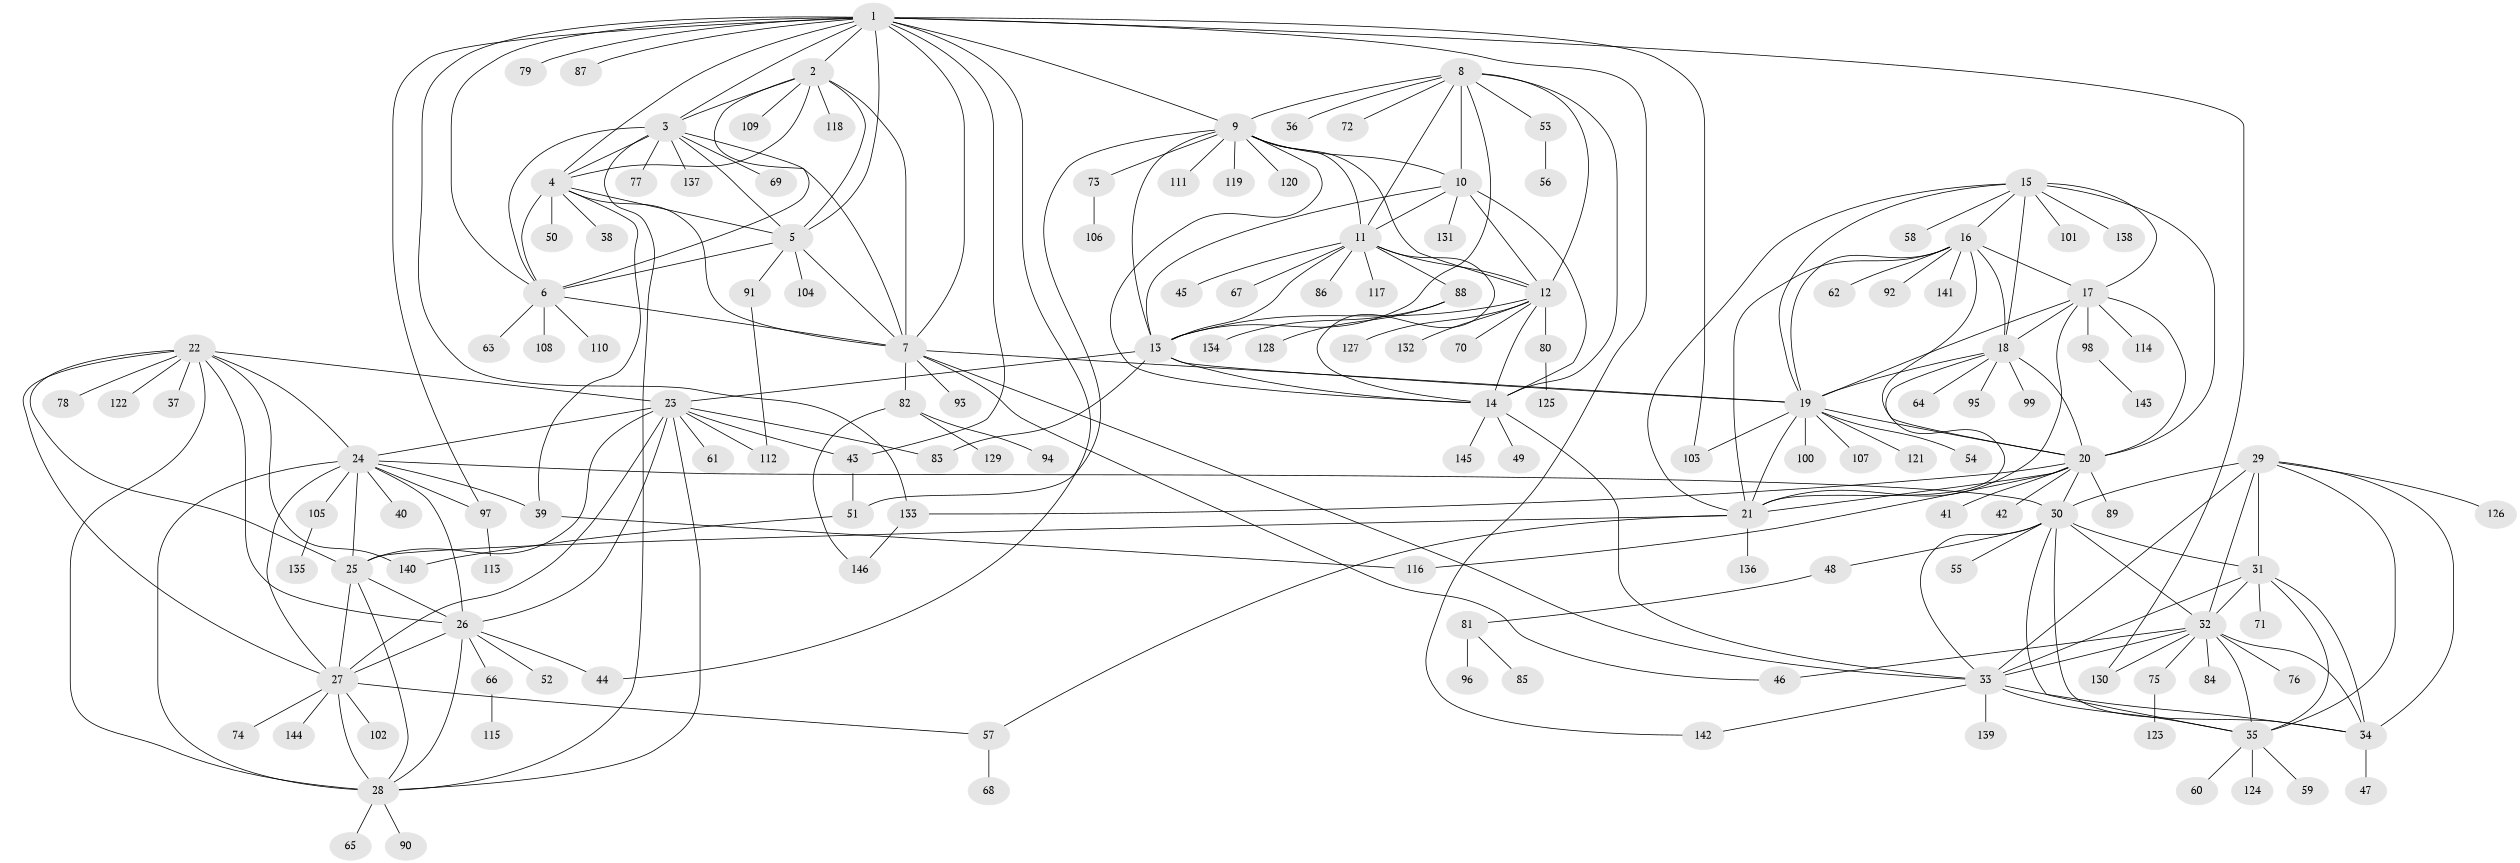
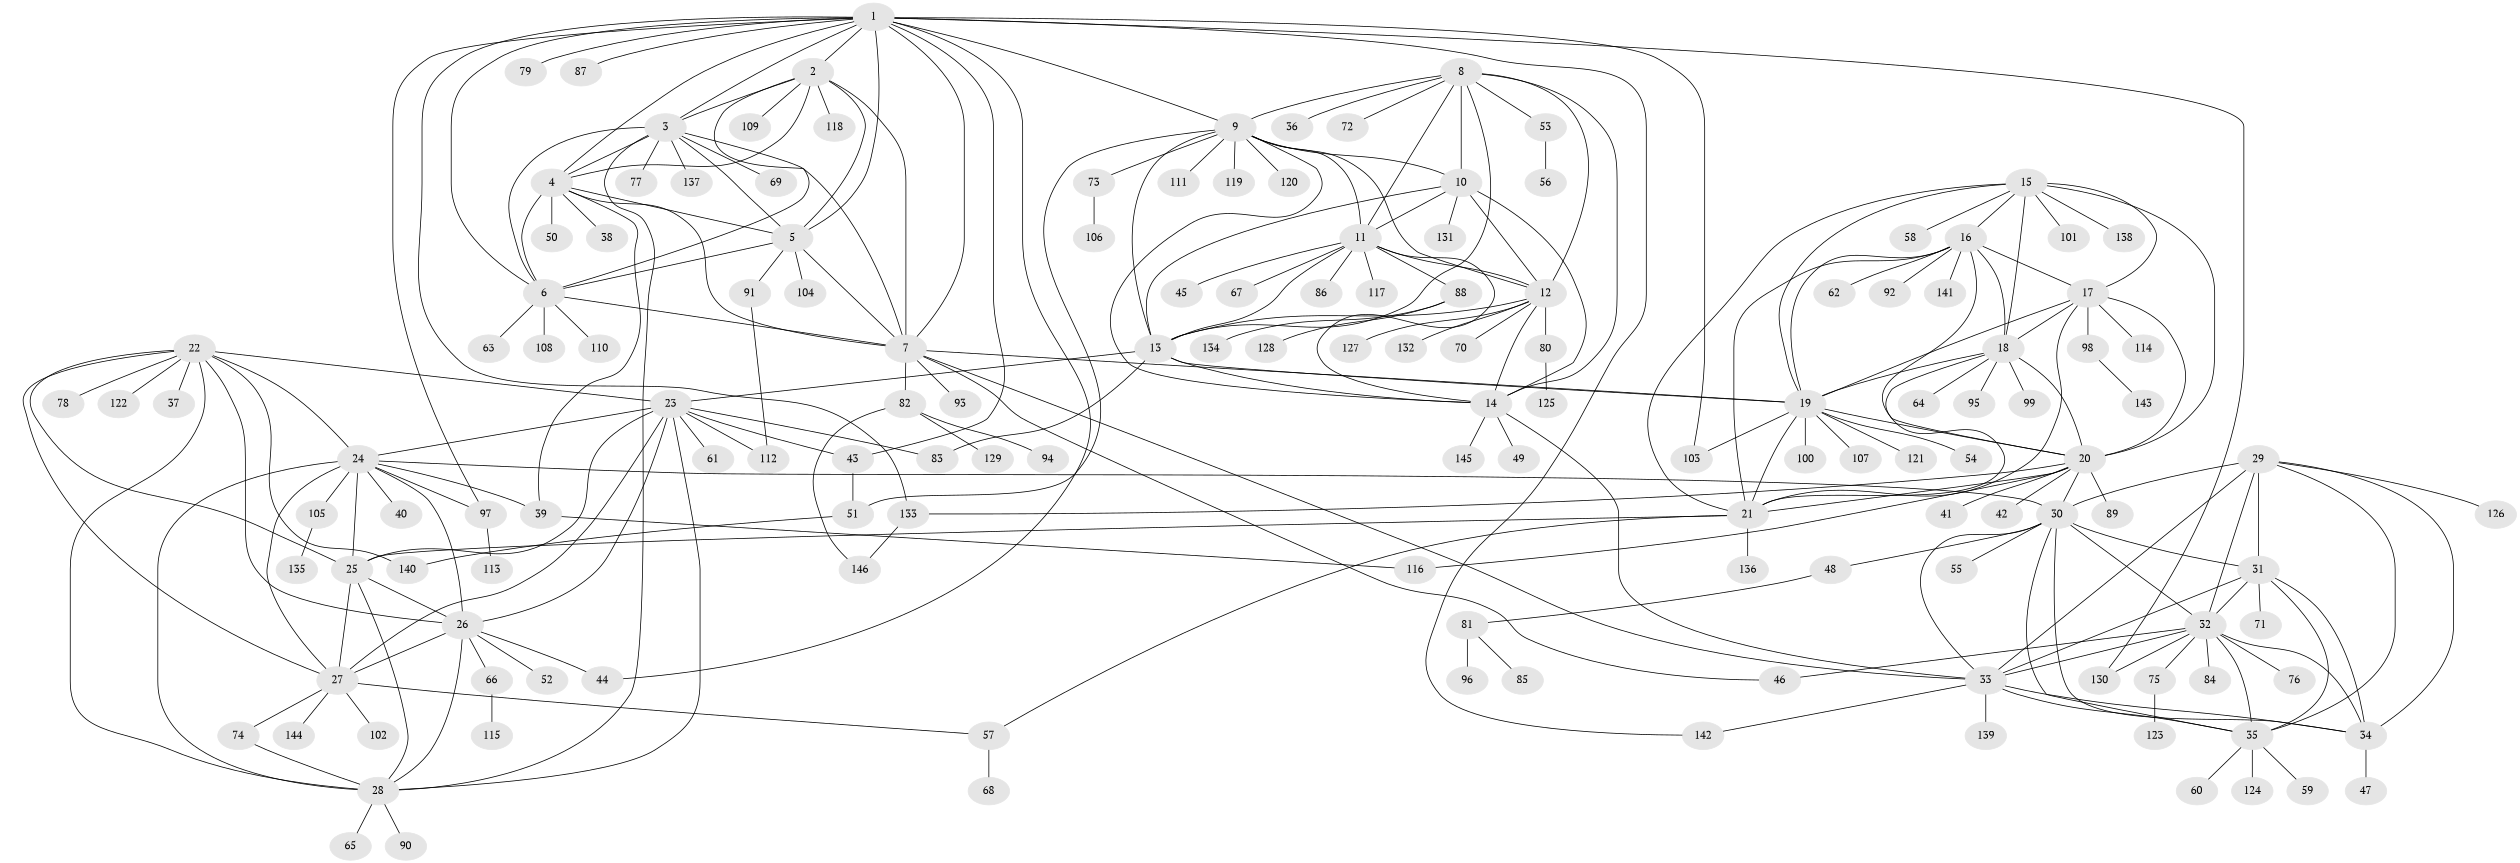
edge "27" -- "28": now "74" -- "28"
